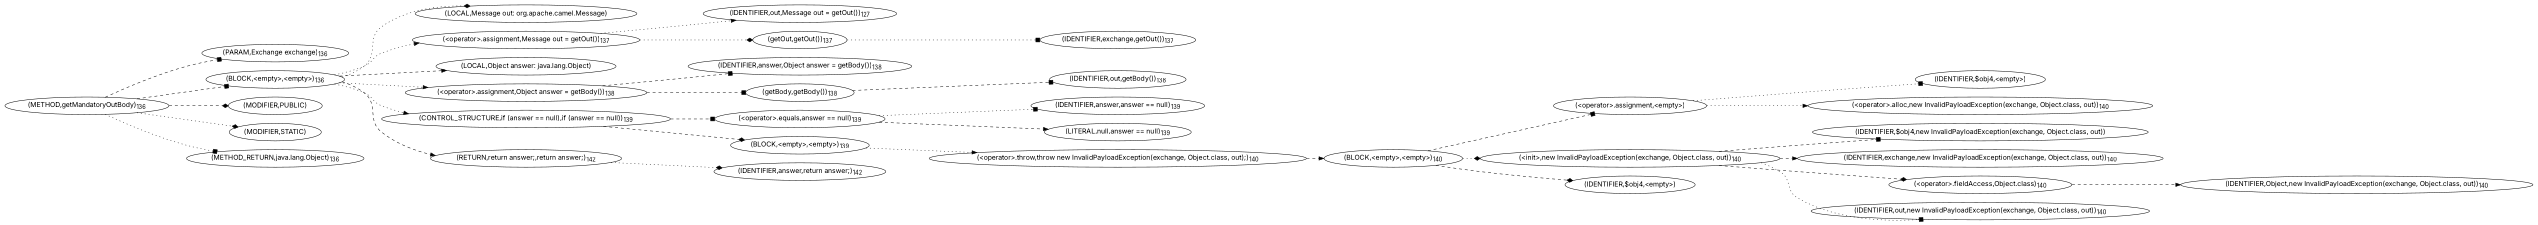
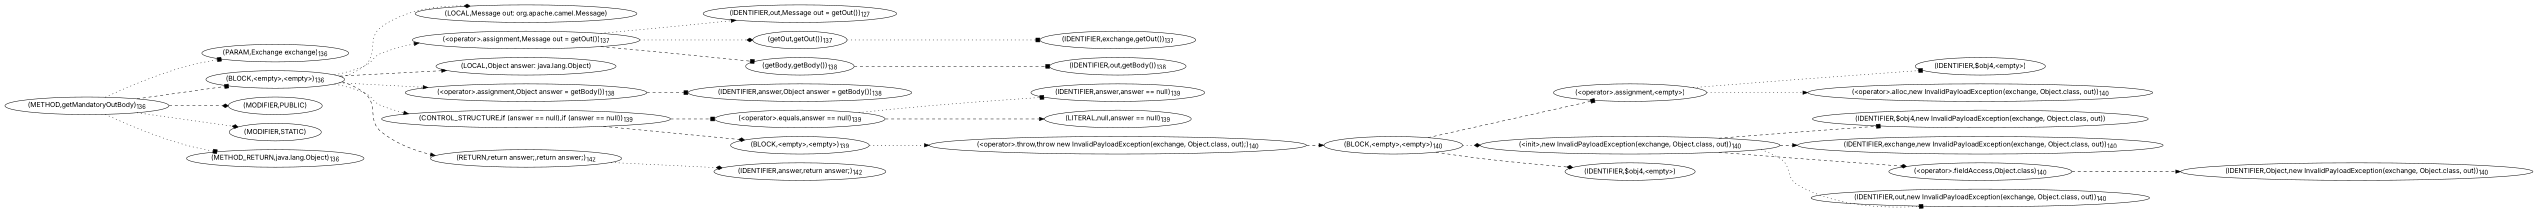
edge "(METHOD,getMandatoryOutBody)" -> "(PARAM,Exchange exchange)": style dashed -> dotted
edge "(<operator>.assignment,Object answer = getBody())" -> "(getBody,getBody())": now "(<operator>.assignment,Message out = getOut())" -> "(getBody,getBody())"
